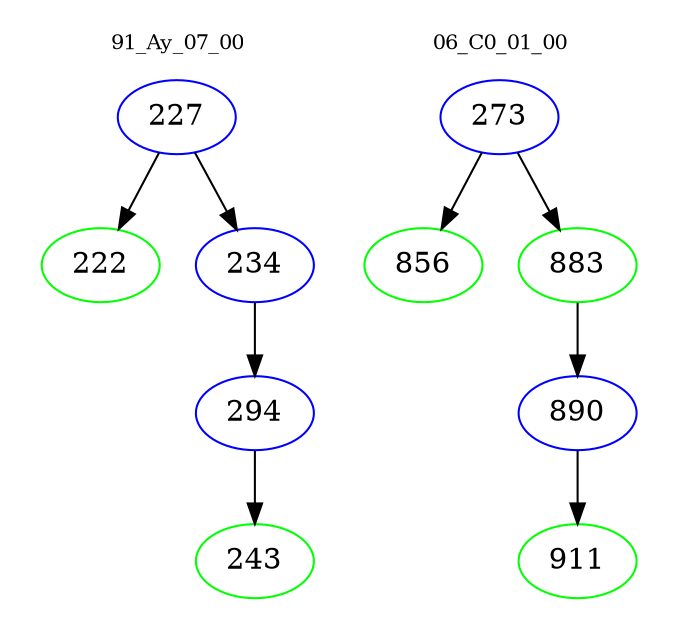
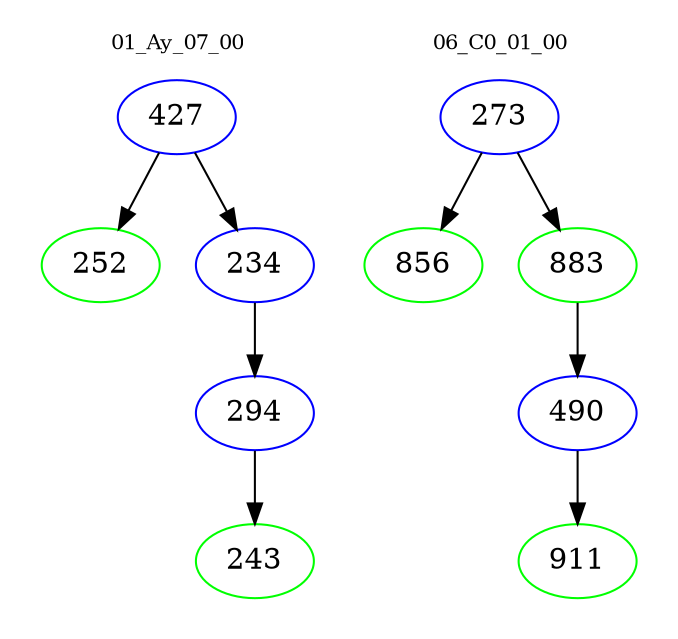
cluster "91_Ay_07_00": label "91_Ay_07_00" -> "01_Ay_07_00"
node "227": label "227" -> "427"
node "222": label "222" -> "252"
node "890": label "890" -> "490"
